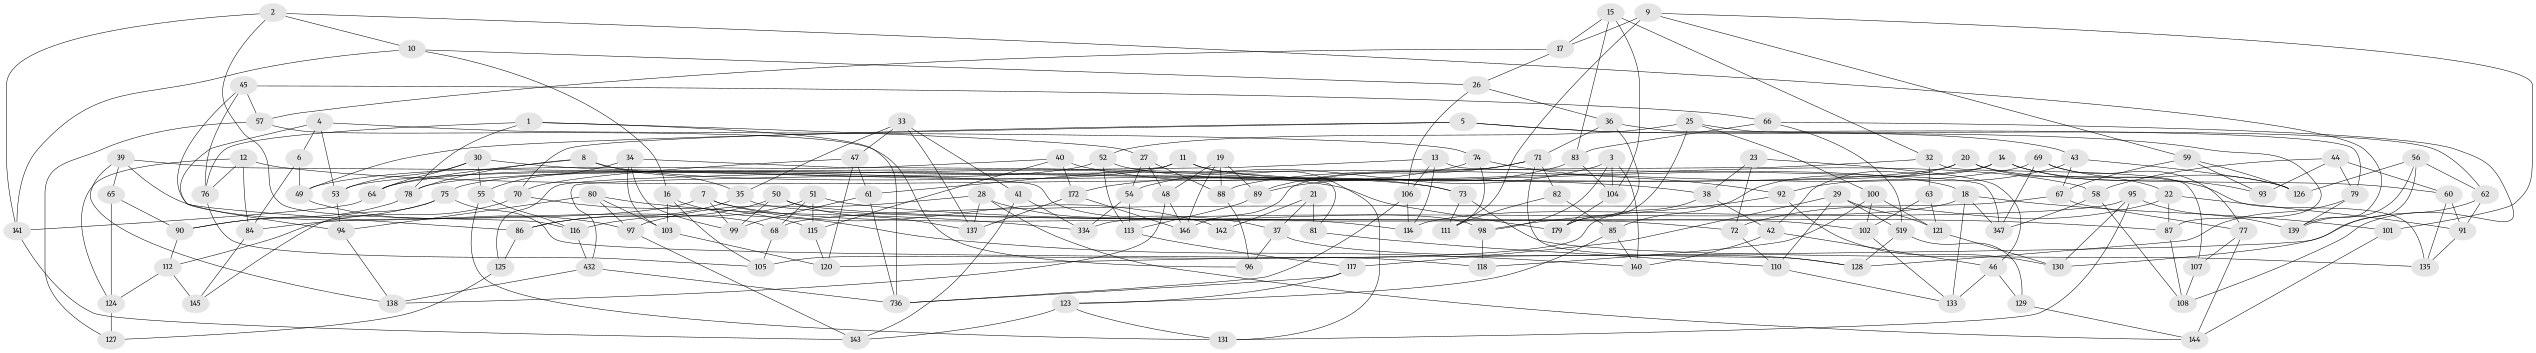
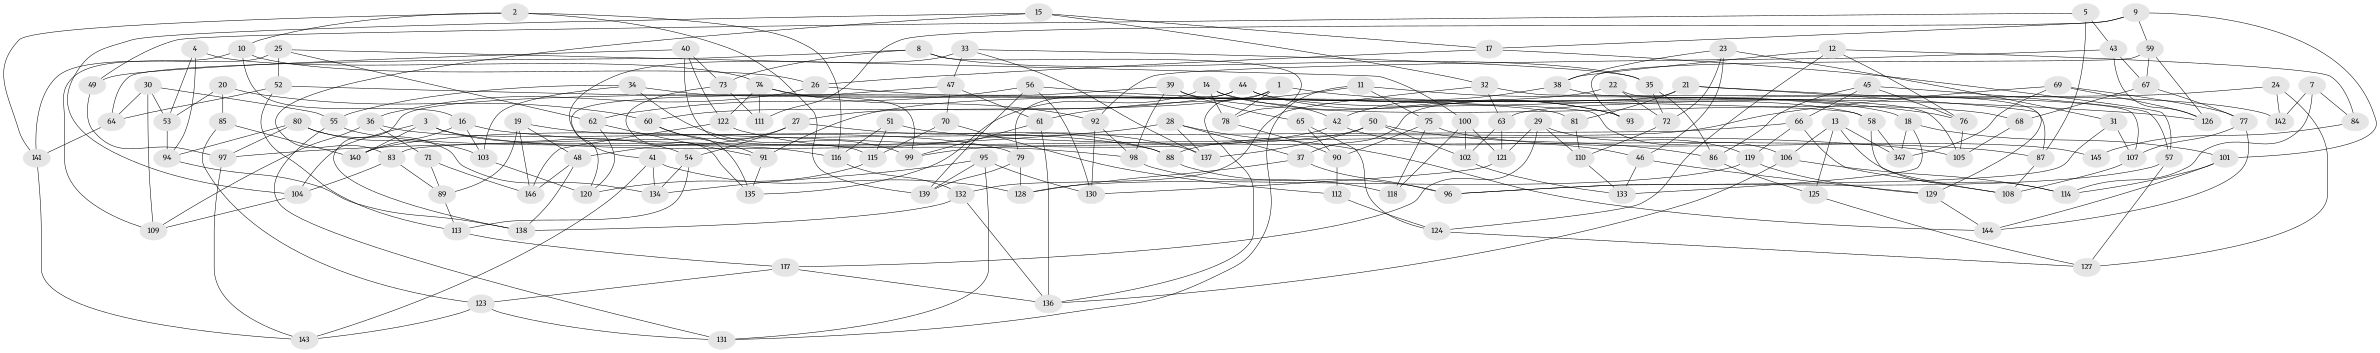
node "24": added
node "31": added
edge "21" -- "129": added
edge "5" -- "70": removed
node "6": removed
edge "20" -- "22": removed
node "172": label "172" -> "122"
node "82": removed
edge "18" -- "114": now "101" -- "114"
edge "7" -- "99": now "74" -- "99"
edge "51" -- "68": removed
node "334": label "334" -> "134"
node "179": label "179" -> "109"
node "519": label "519" -> "119"
edge "71" -- "128": now "41" -- "128"
node "432": label "432" -> "132"
edge "112" -- "145": removed
node "736": label "736" -> "136"
